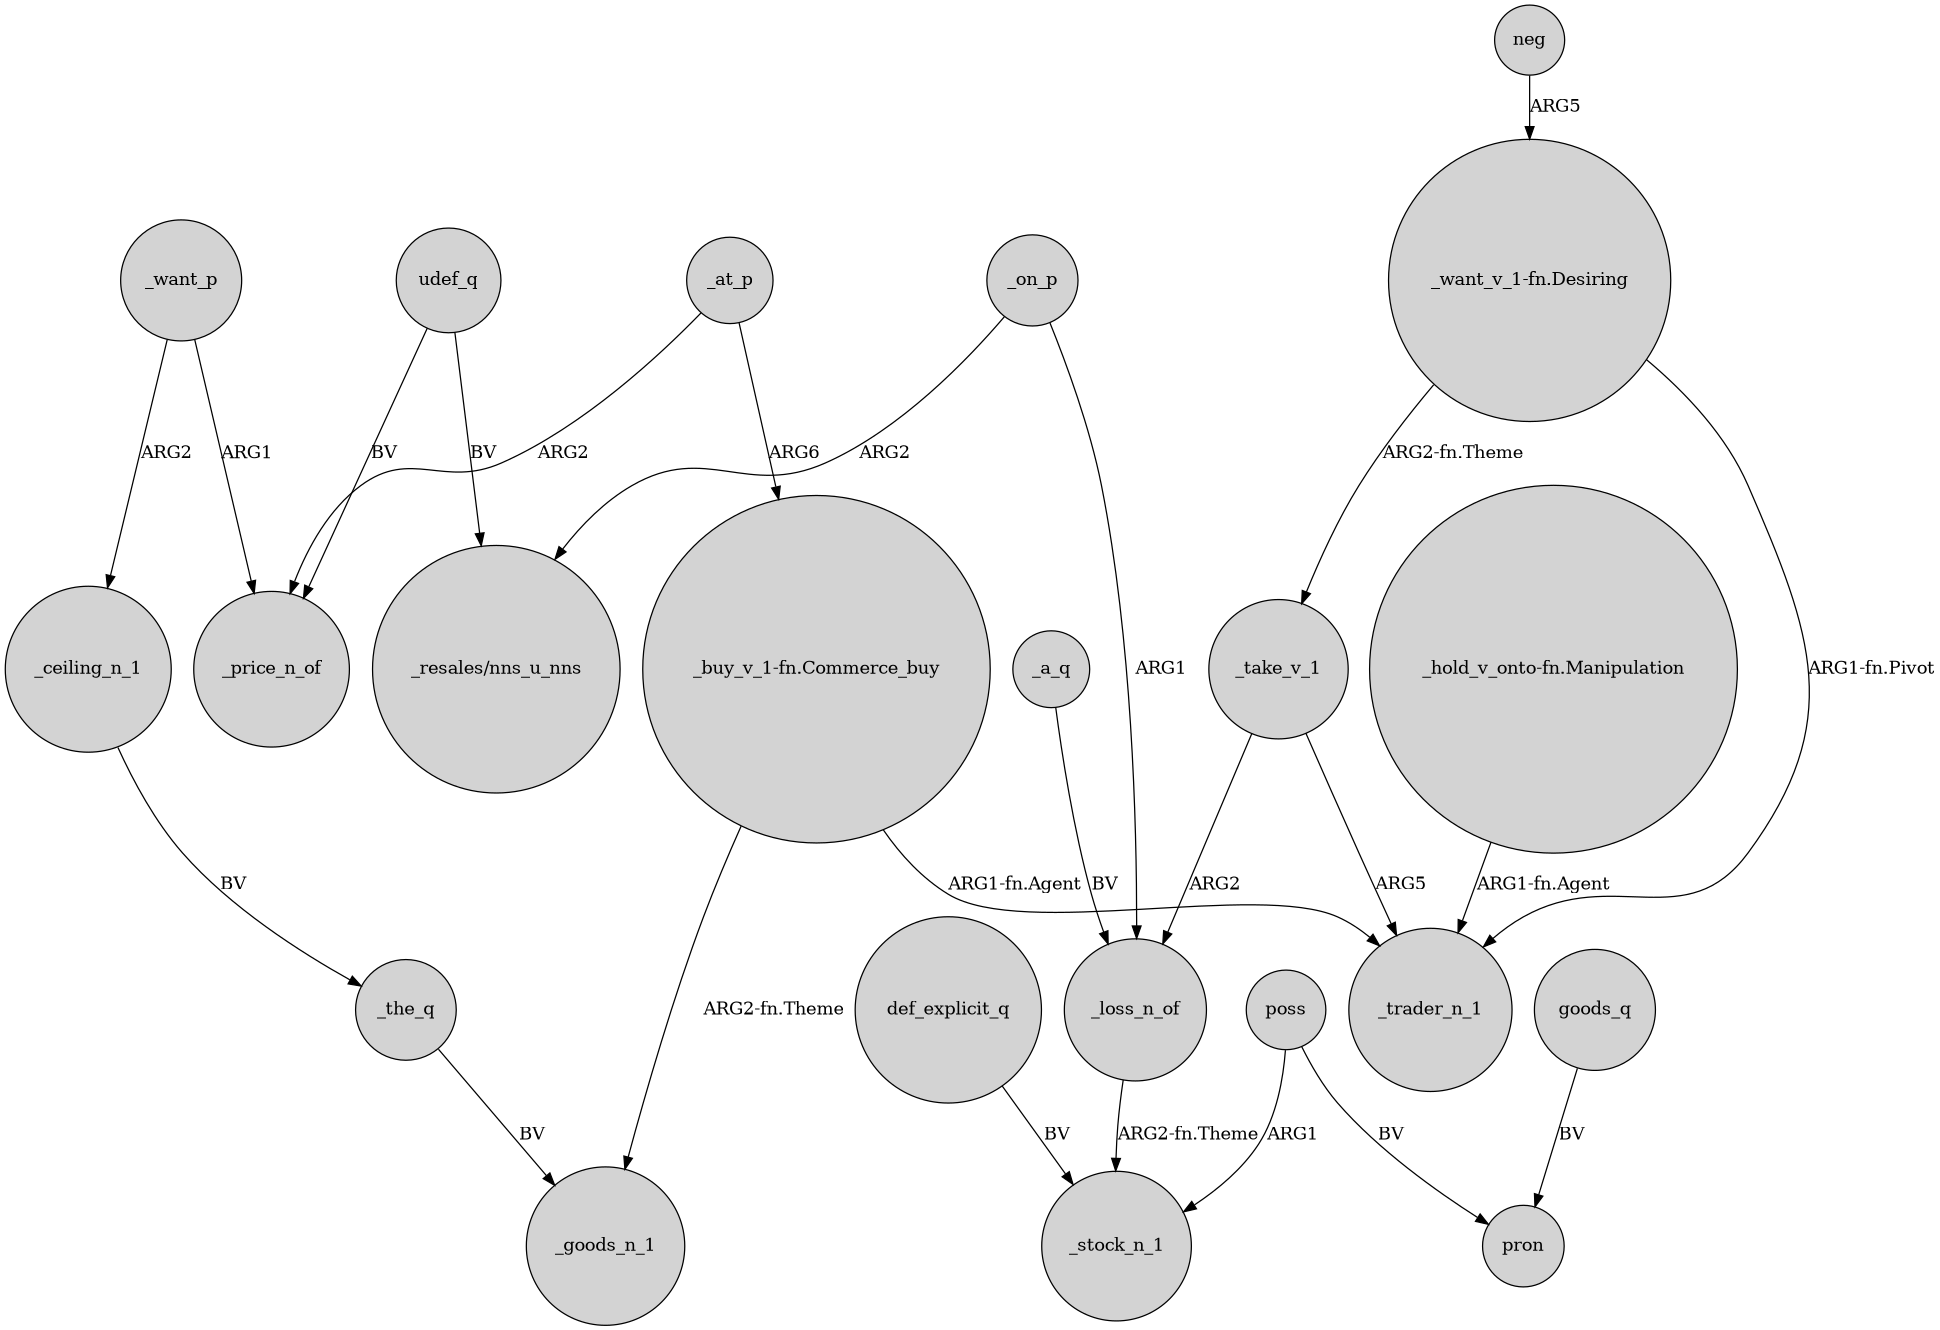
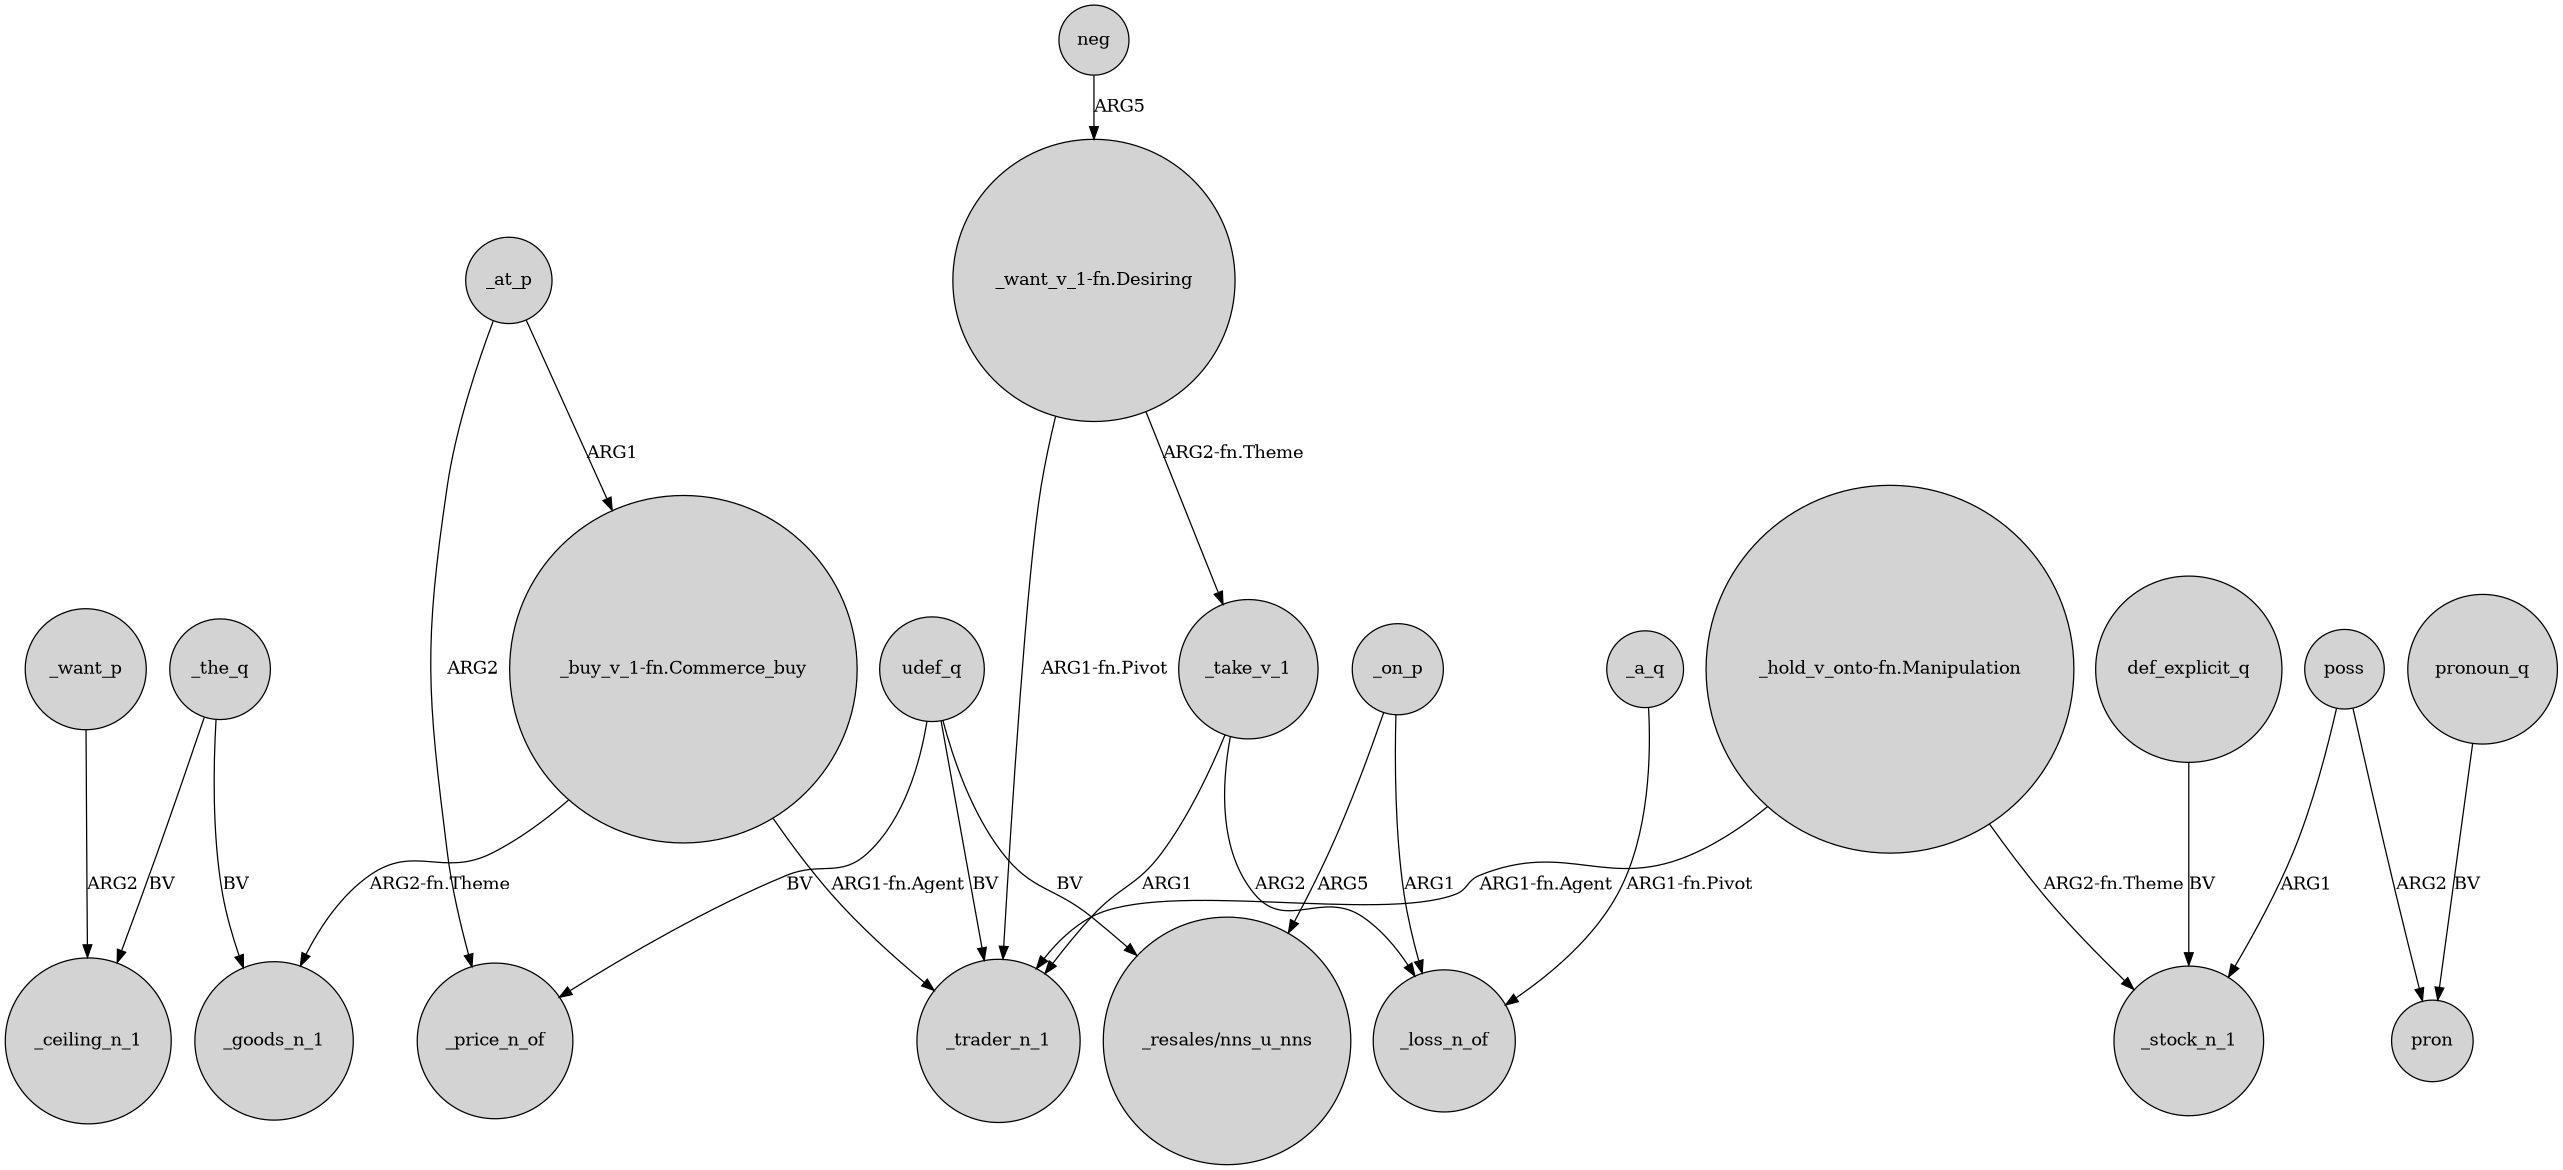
edge "_at_p" -> "_buy_v_1-fn.Commerce_buy": label "ARG6" -> "ARG1"
edge "_on_p" -> "_resales/nns_u_nns": label "ARG2" -> "ARG5"
edge "_want_p" -> "_price_n_of": removed, label "ARG1"
edge "udef_q" -> "_trader_n_1": added, label "BV"
edge "_ceiling_n_1" -> "_the_q": reversed
edge "_a_q" -> "_loss_n_of": label "BV" -> "ARG1-fn.Pivot"
edge "_take_v_1" -> "_trader_n_1": label "ARG5" -> "ARG1"
node "goods_q": label "goods_q" -> "pronoun_q"
edge "_loss_n_of" -> "_stock_n_1": now "_hold_v_onto-fn.Manipulation" -> "_stock_n_1"
edge "poss" -> "pron": label "BV" -> "ARG2"
